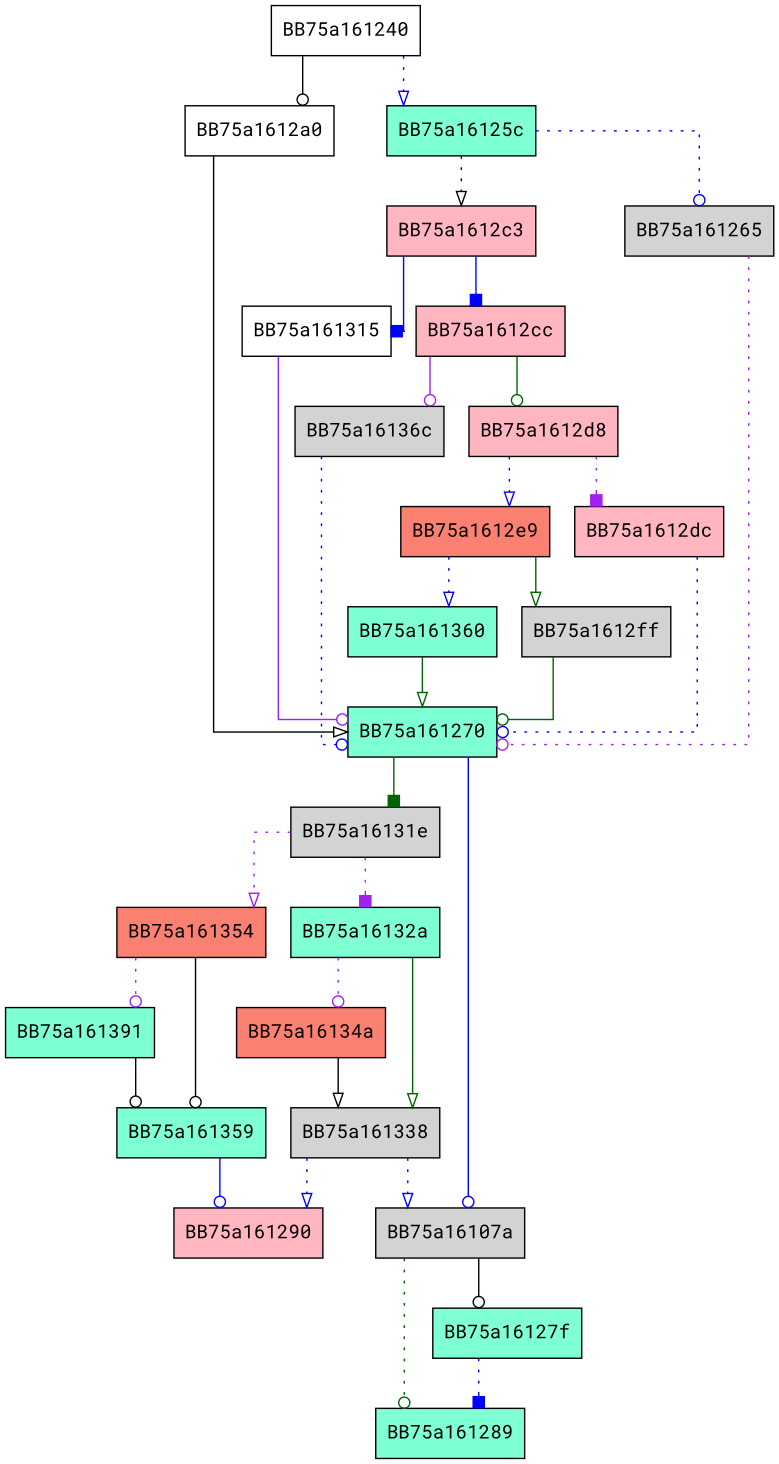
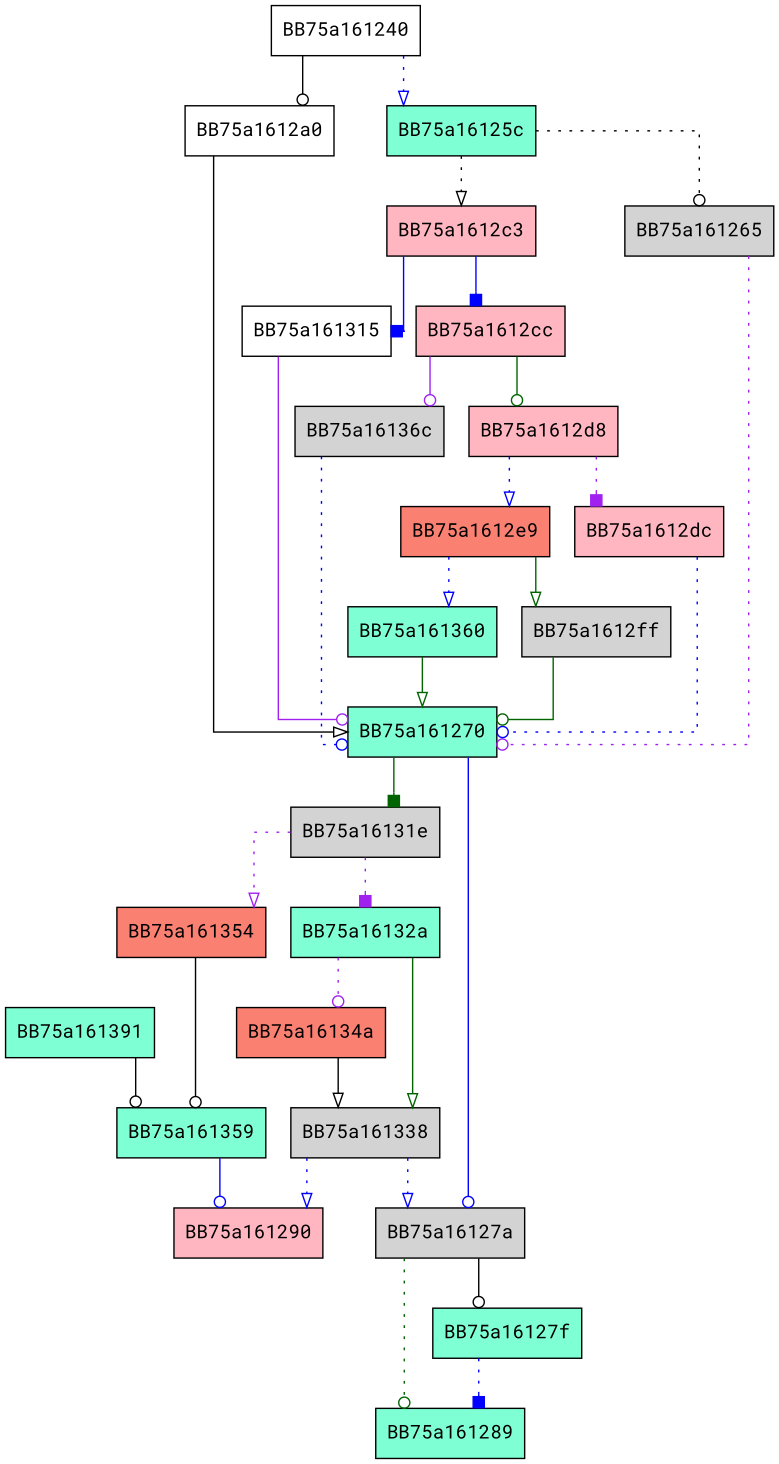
edge "BB75a16125c" -> "BB75a161265": color blue -> black
edge "BB75a161354" -> "BB75a161391": removed
node "BB75a16107a": label "BB75a16107a" -> "BB75a16127a"
